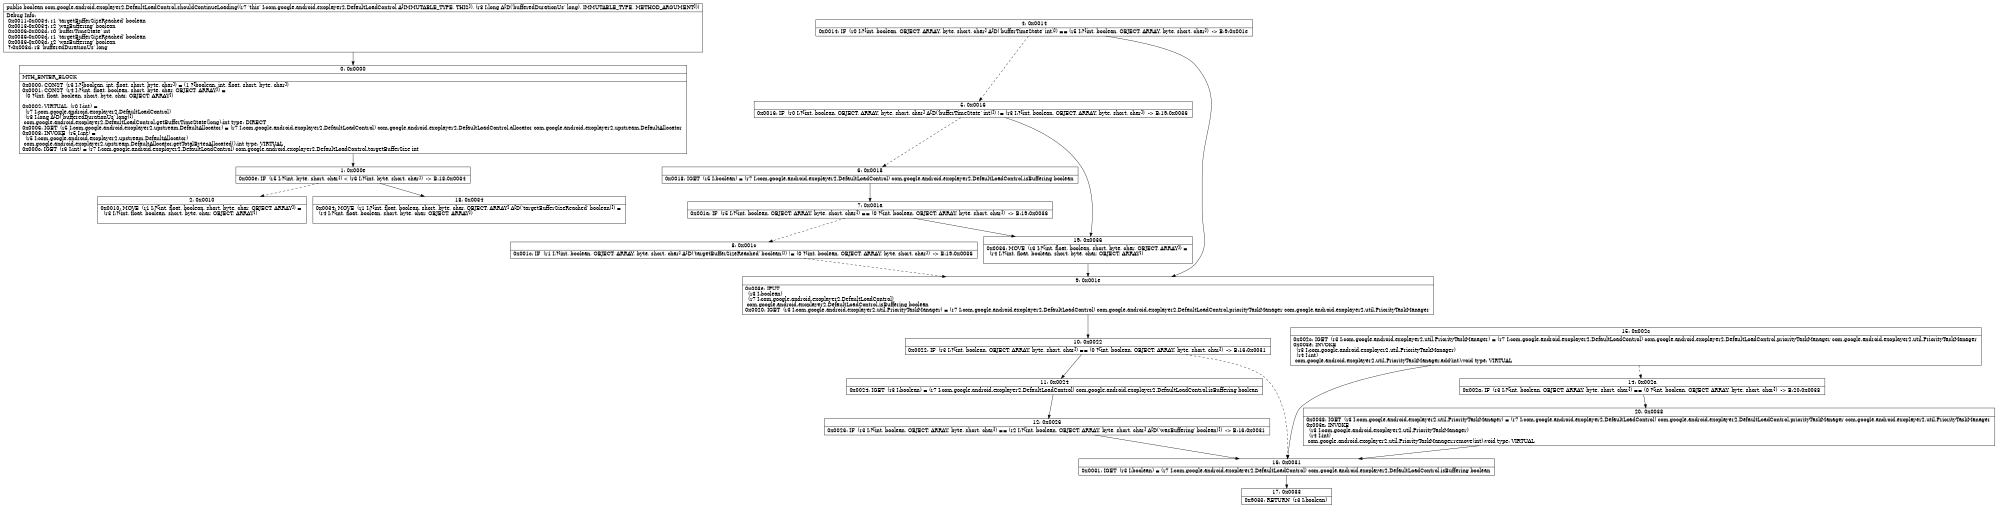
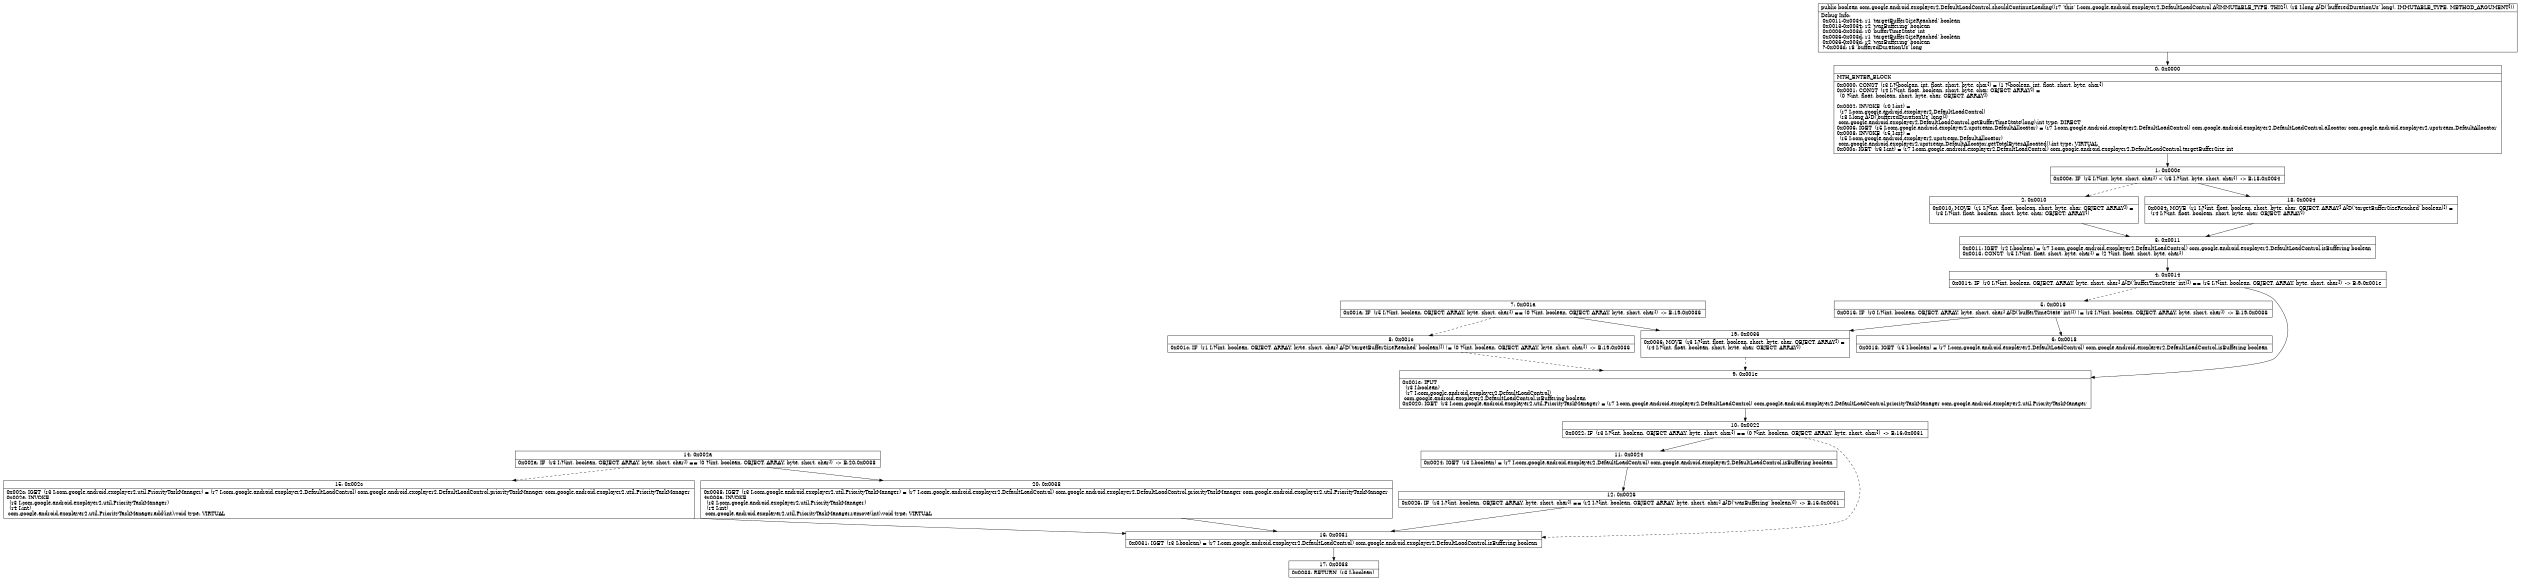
node "0: 0x0000": text "0x0002: VIRTUAL  (r0 I:int) =" -> "0x0002: INVOKE  (r0 I:int) ="
edge "5: 0x0016" -> "6: 0x0018": style dashed -> solid
edge "6: 0x0018" -> "7: 0x001a": removed
node "3: 0x0011": added
edge "19: 0x0036" -> "9: 0x001e": style solid -> dashed
node "9: 0x001e": text "0x003e: IPUT" -> "0x001e: IPUT"
node "15: 0x002c": text "0x003e: INVOKE" -> "0x002e: INVOKE"
edge "15: 0x002c" -> "14: 0x002a": reversed
node "20: 0x0038": text "0x003a: INVOKE" -> "4x003a: INVOKE"
node "17: 0x0033": text "0x9033: RETURN  (r3 I:boolean)" -> "0x0033: RETURN  (r3 I:boolean)"
